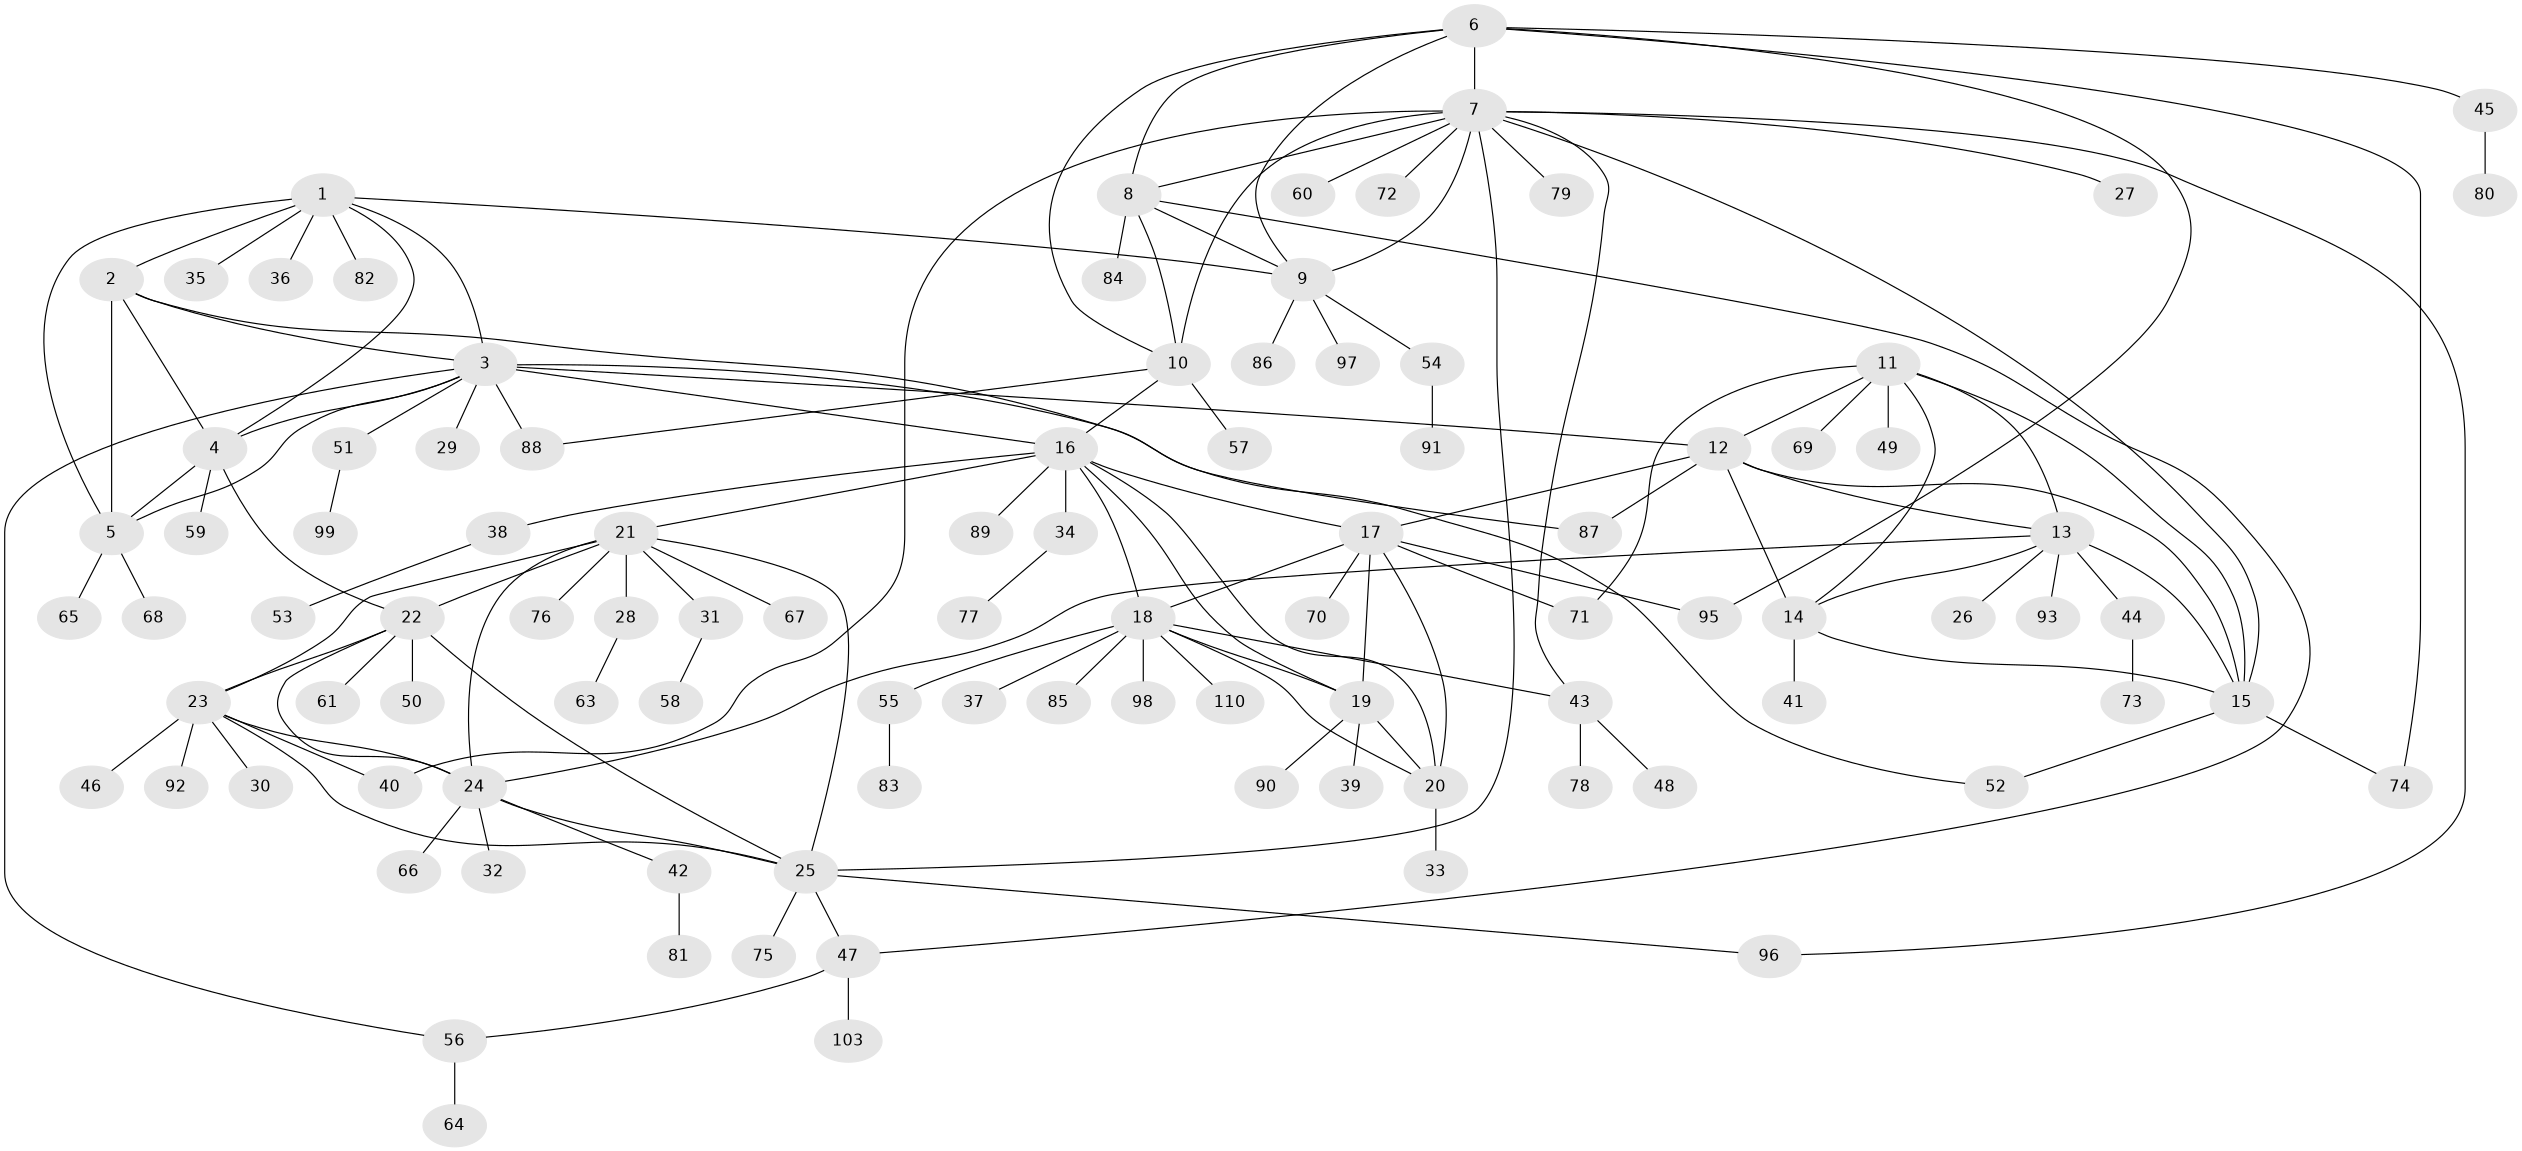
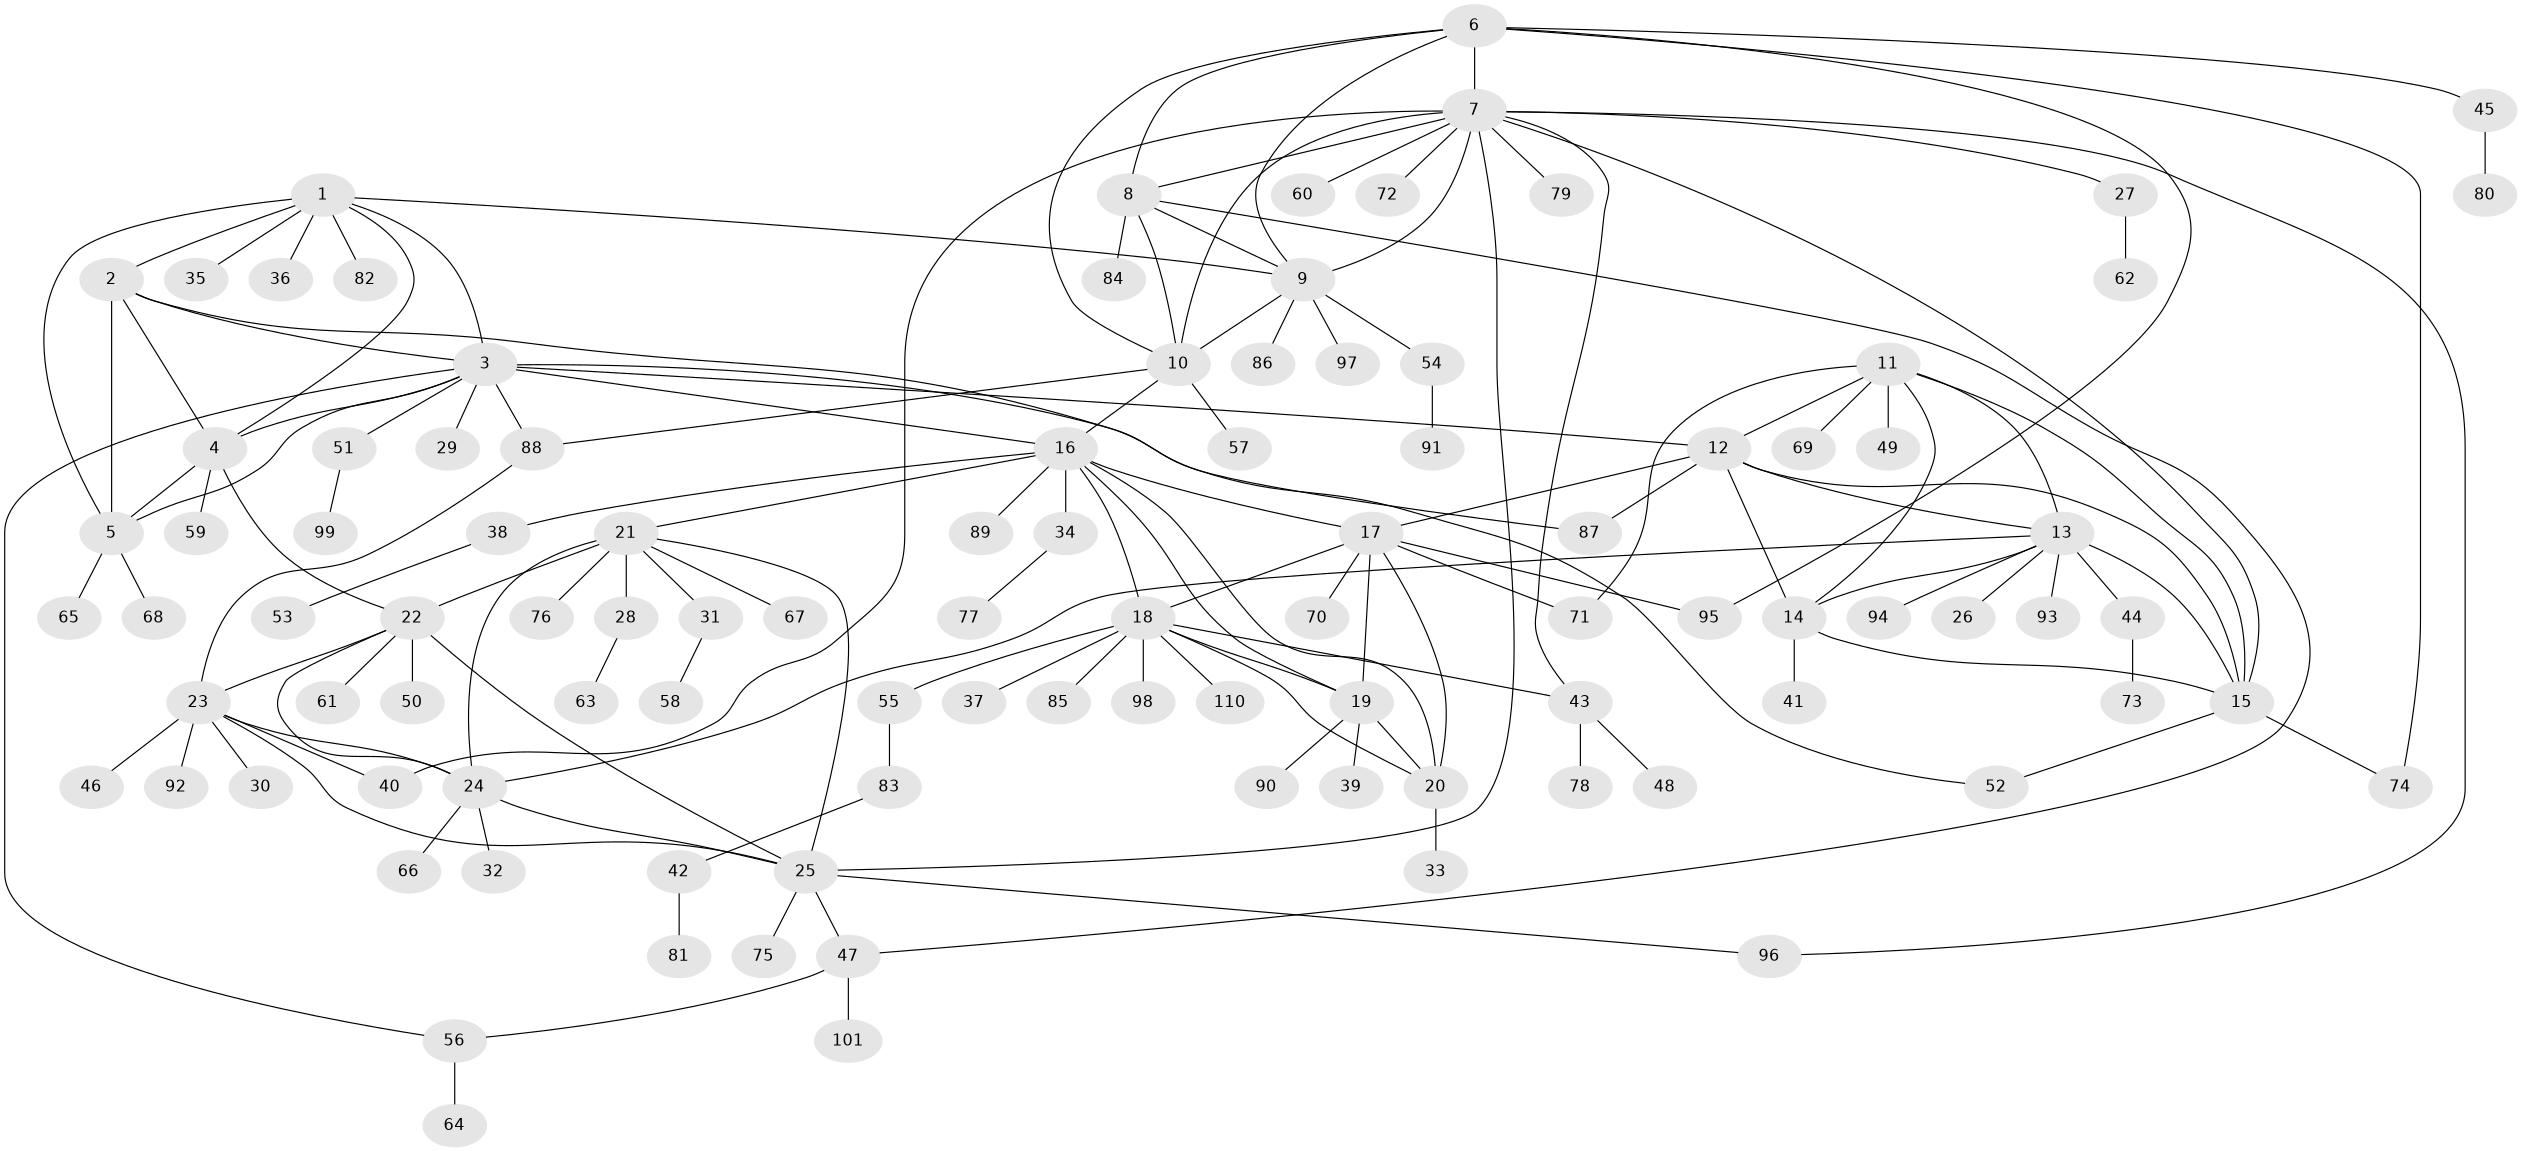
node "62": added
edge "9" -- "10": added
edge "21" -- "23": now "88" -- "23"
node "94": added
edge "24" -- "42": now "83" -- "42"
node "103": label "103" -> "101"
